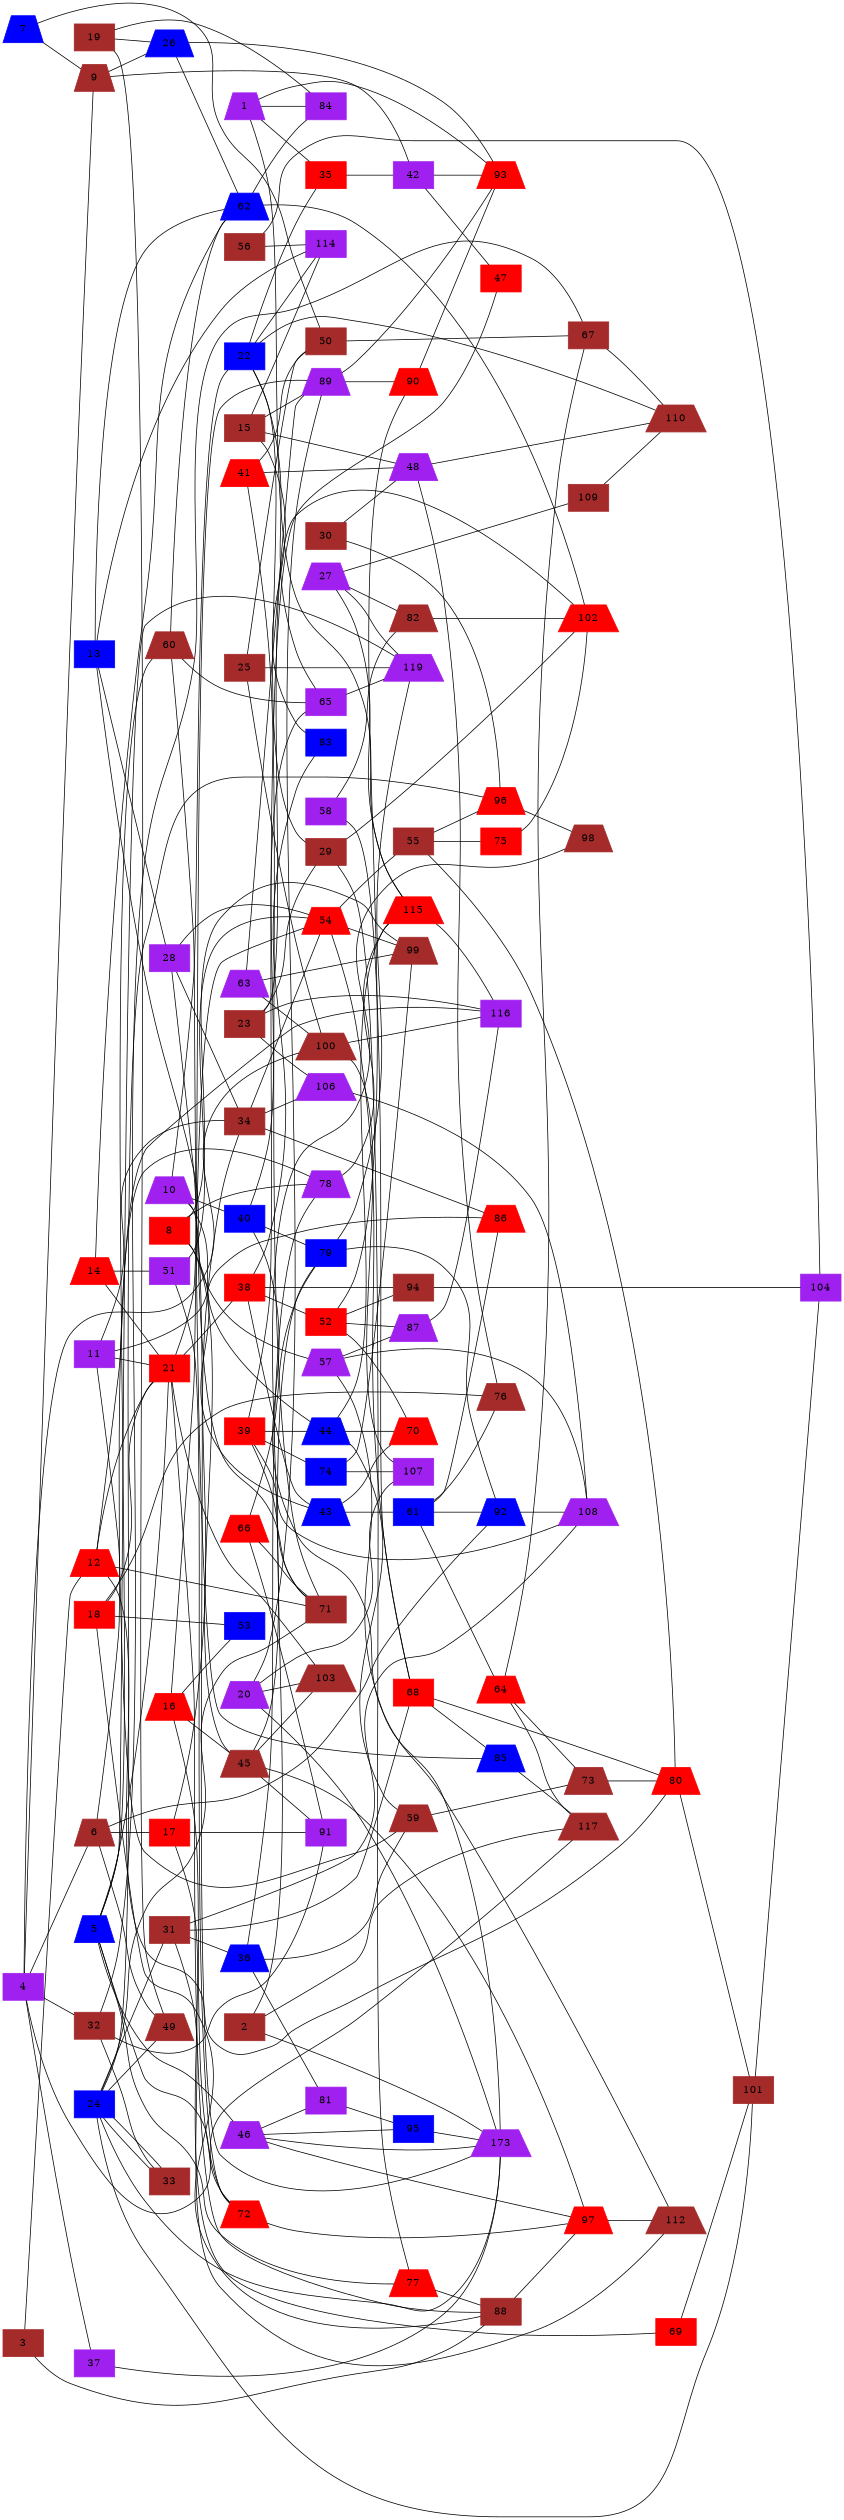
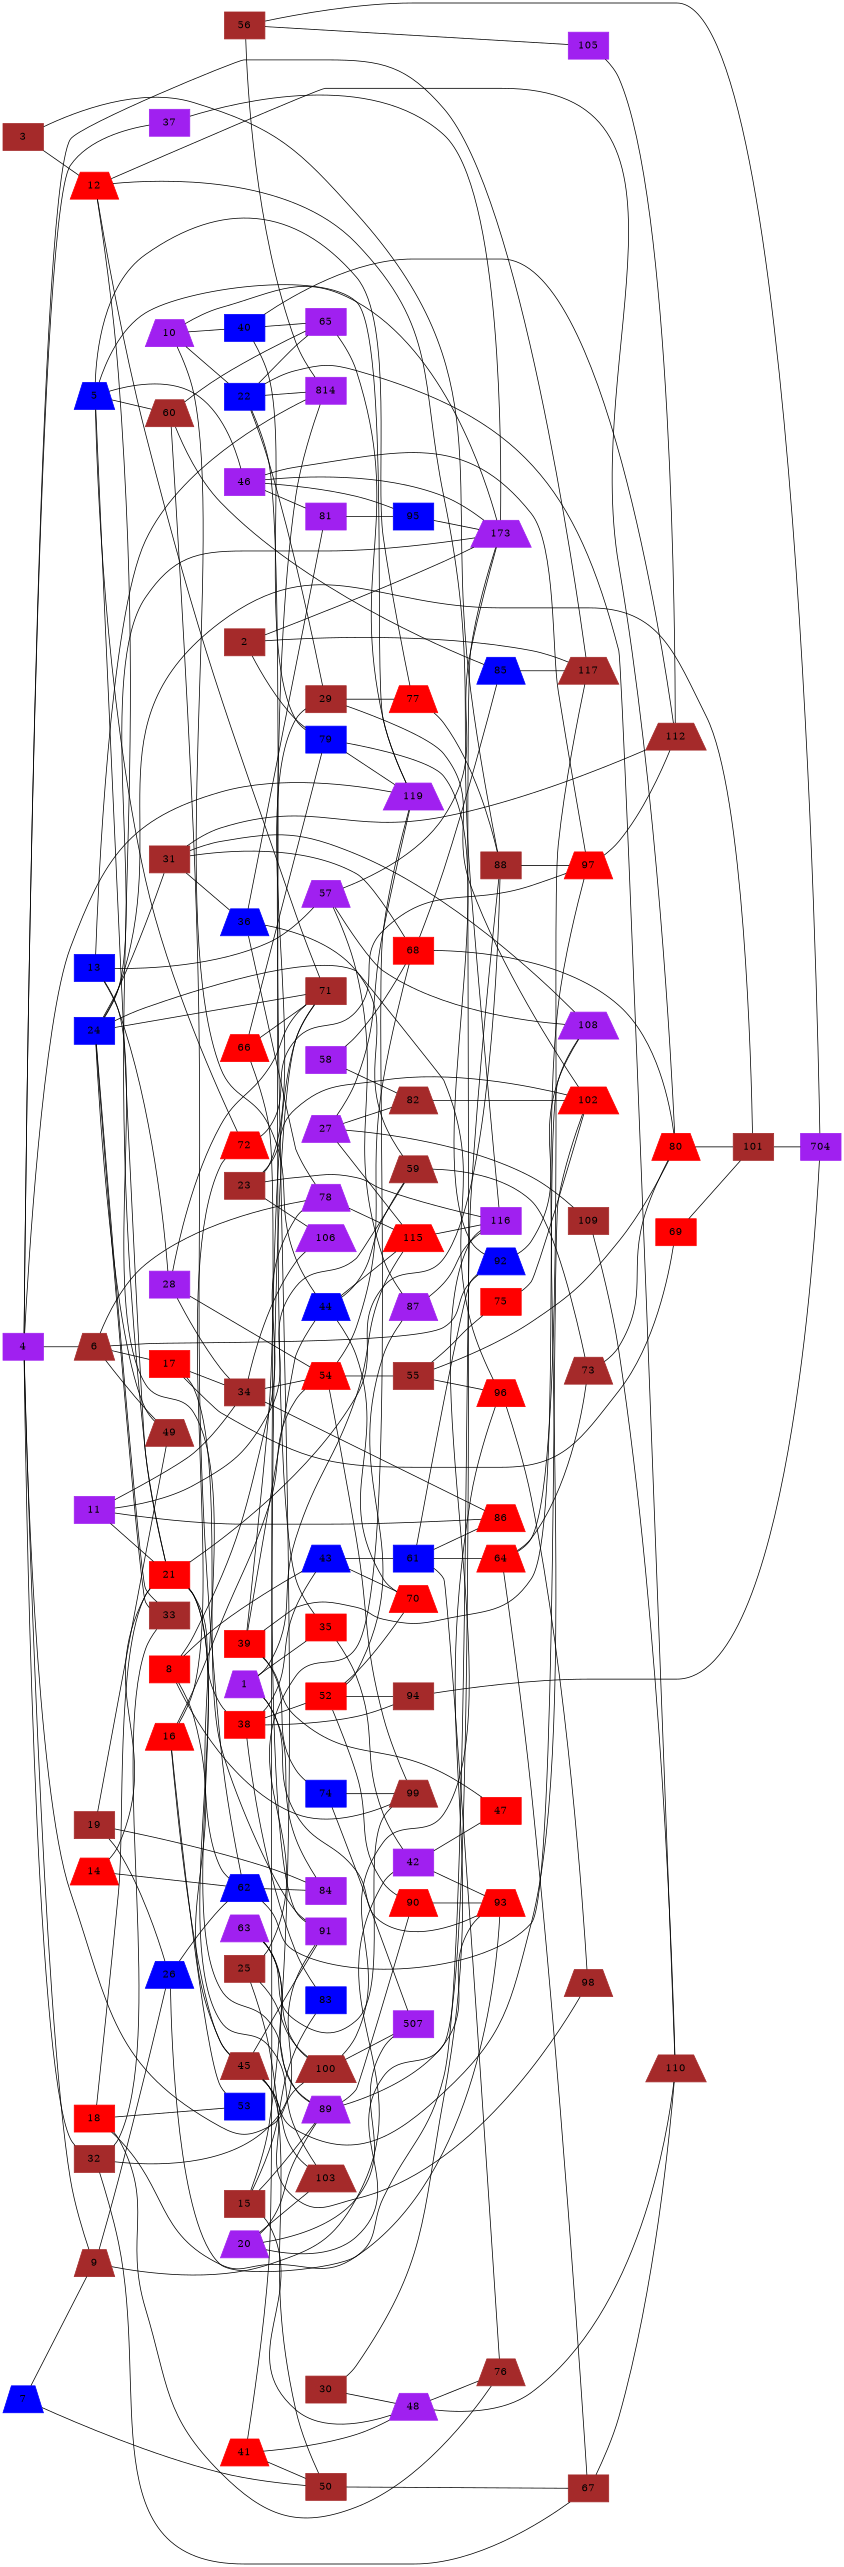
node "105": added
node "114": label "114" -> "814"
edge "119" -- "4": added
edge "106" -- "108": removed
node "51": removed
node "104": label "104" -> "704"
node "107": label "107" -> "507"
node "46": shape trapezium -> box
